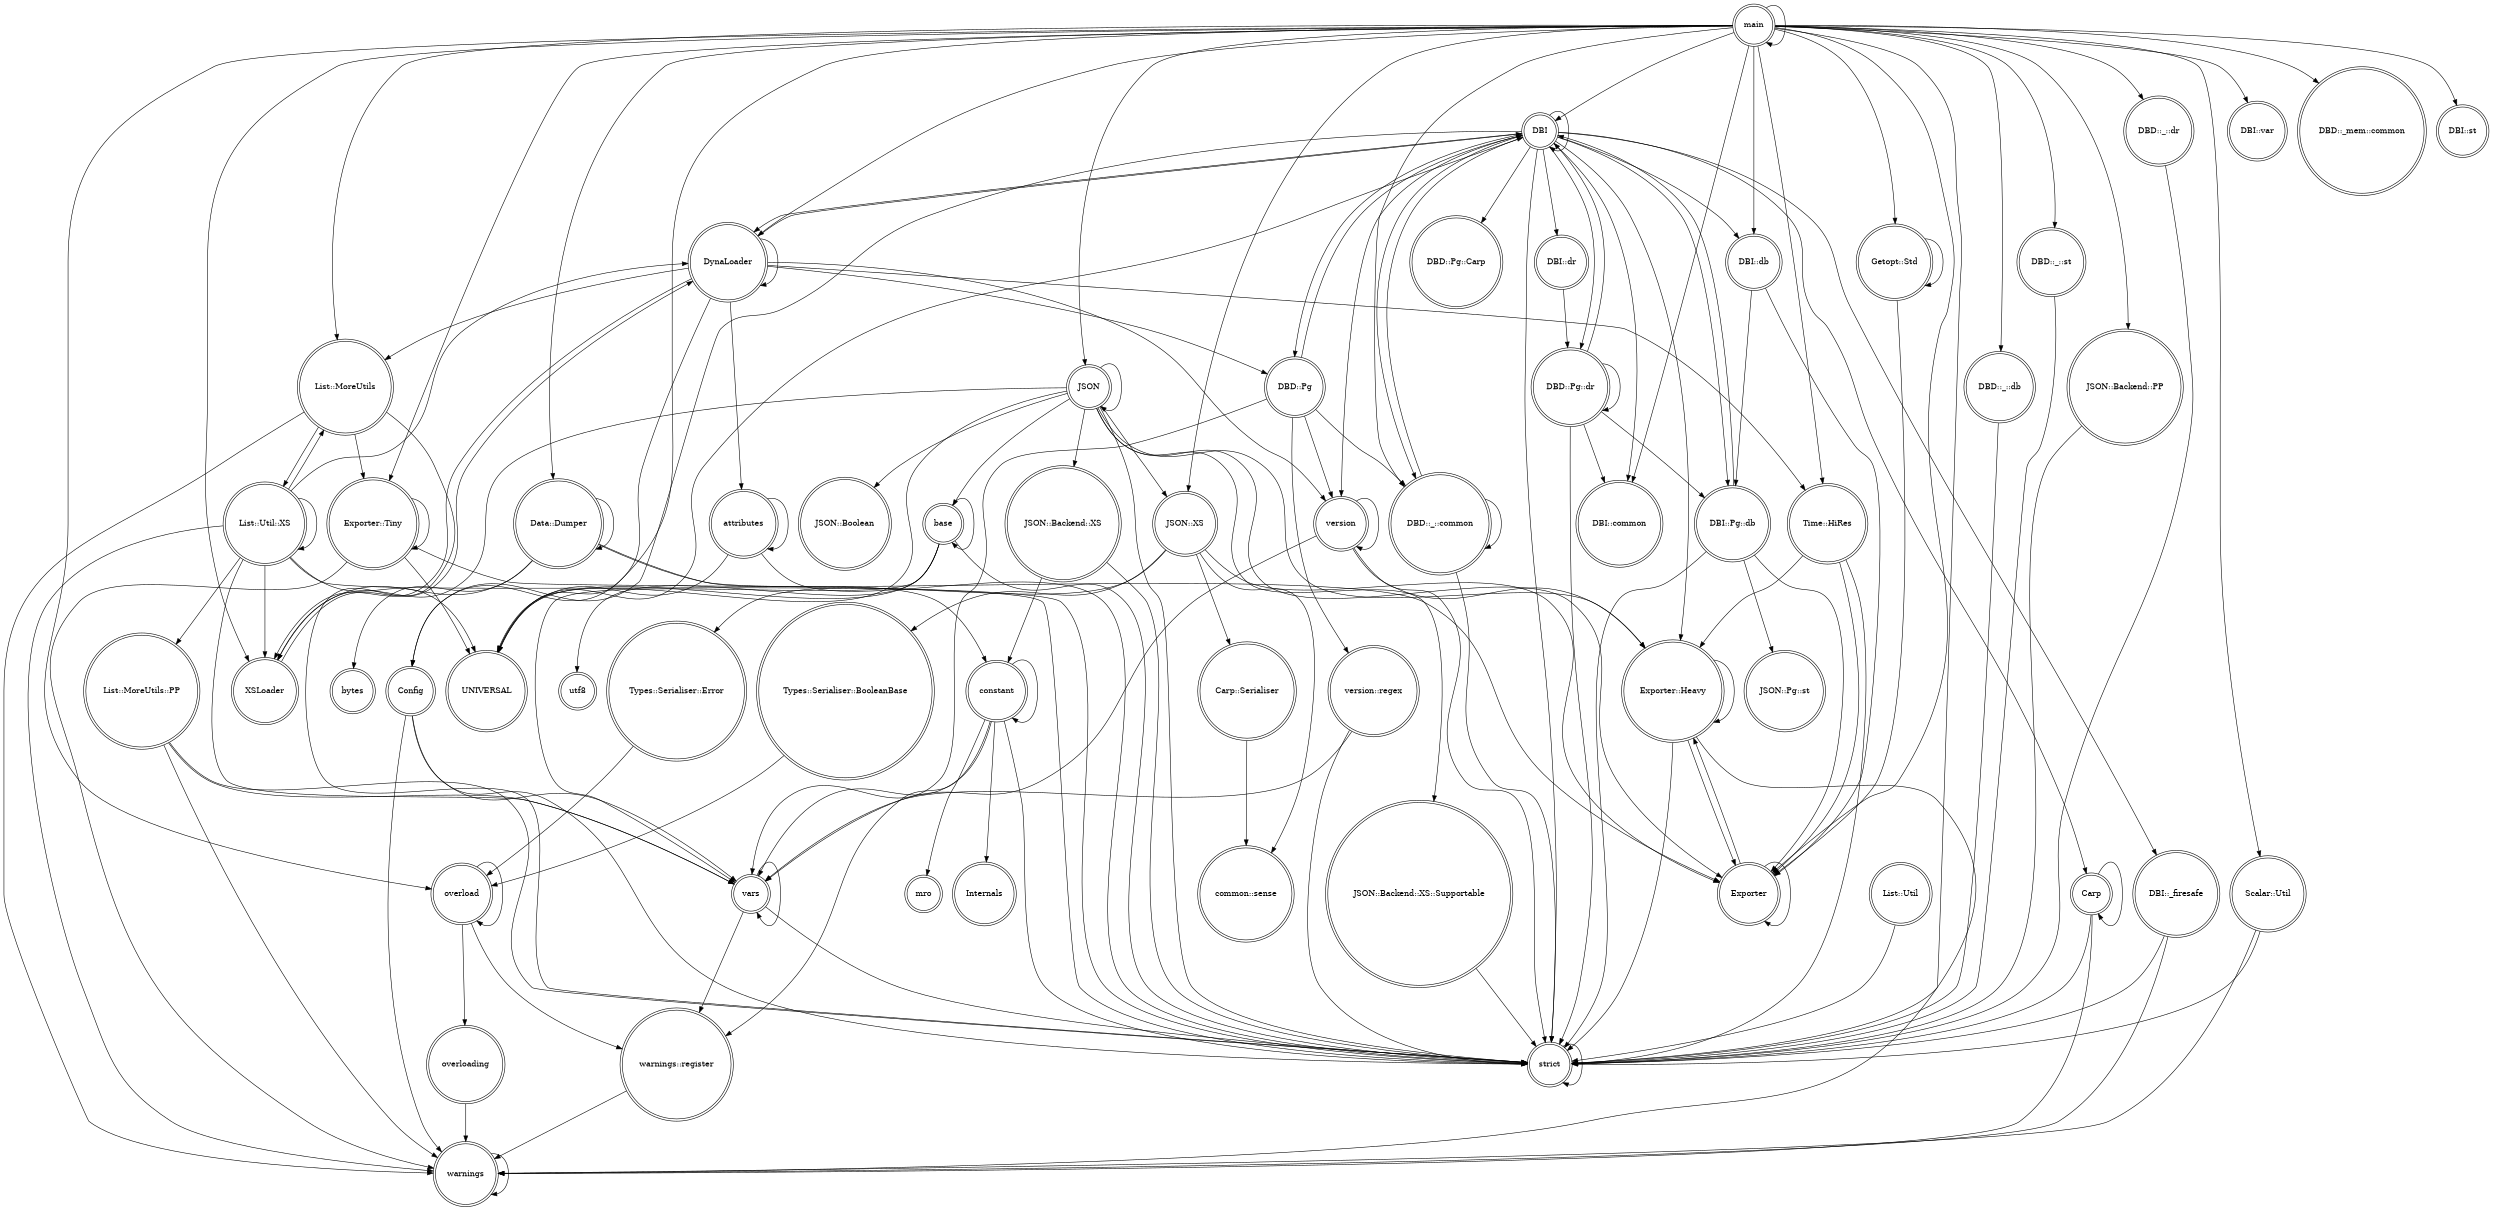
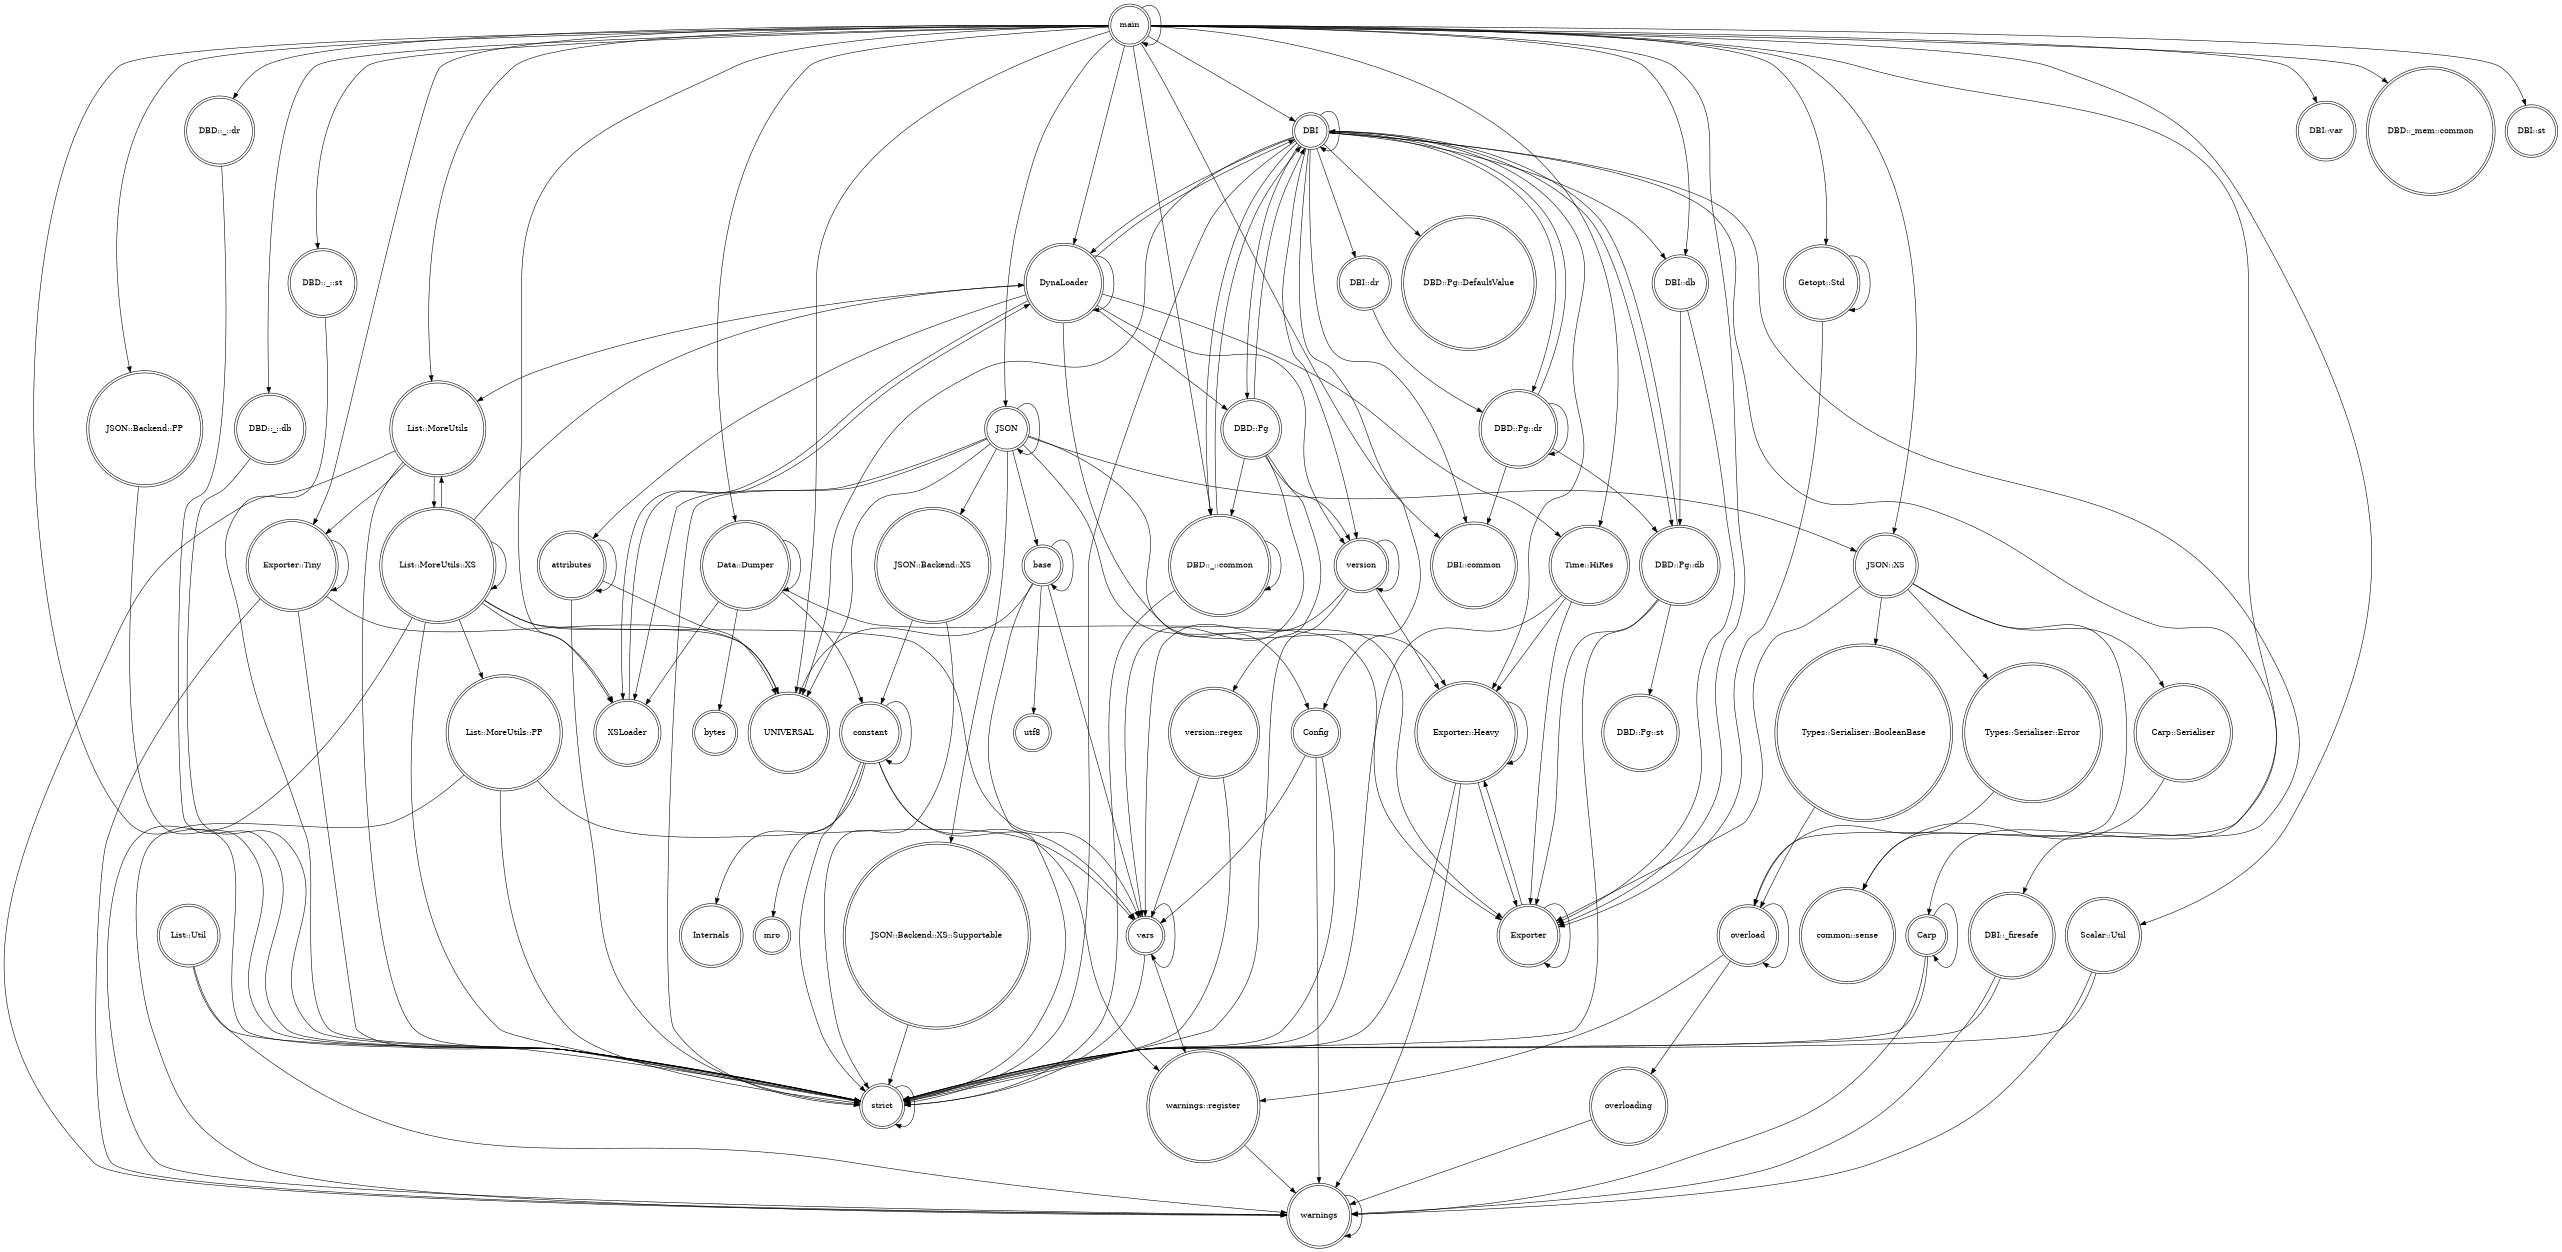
node "DBD::Pg::Carp": label "DBD::Pg::Carp" -> "DBD::Pg::DefaultValue"
node "List::Util::XS": label "List::Util::XS" -> "List::MoreUtils::XS"
node "JSON::Boolean": removed
node "DBI::Pg::db": label "DBI::Pg::db" -> "DBD::Pg::db"
node "JSON::Pg::st": label "JSON::Pg::st" -> "DBD::Pg::st"
edge "DBD::Pg::dr" -> "strict": removed
edge "List::Util" -> "warnings": added
